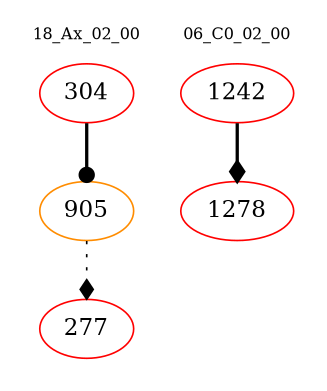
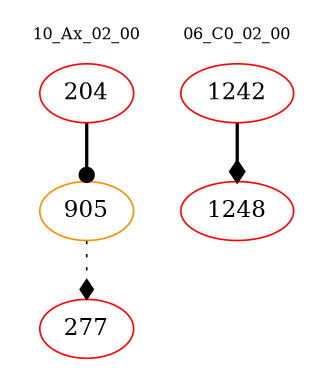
cluster "18_Ax_02_00": label "18_Ax_02_00" -> "10_Ax_02_00"
node "304": label "304" -> "204"
node "1278": label "1278" -> "1248"
